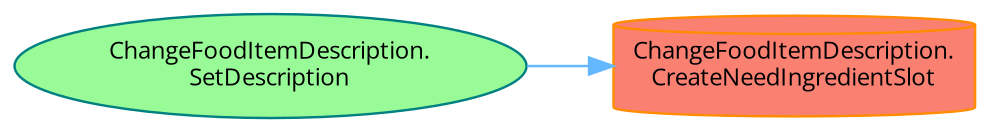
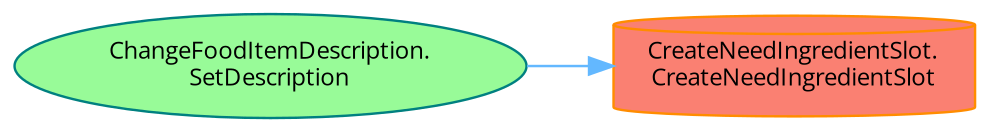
node "ChangeFoodItemDescription. CreateNeedIngredientSlot": label "ChangeFoodItemDescription. CreateNeedIngredientSlot" -> "CreateNeedIngredientSlot. CreateNeedIngredientSlot"
